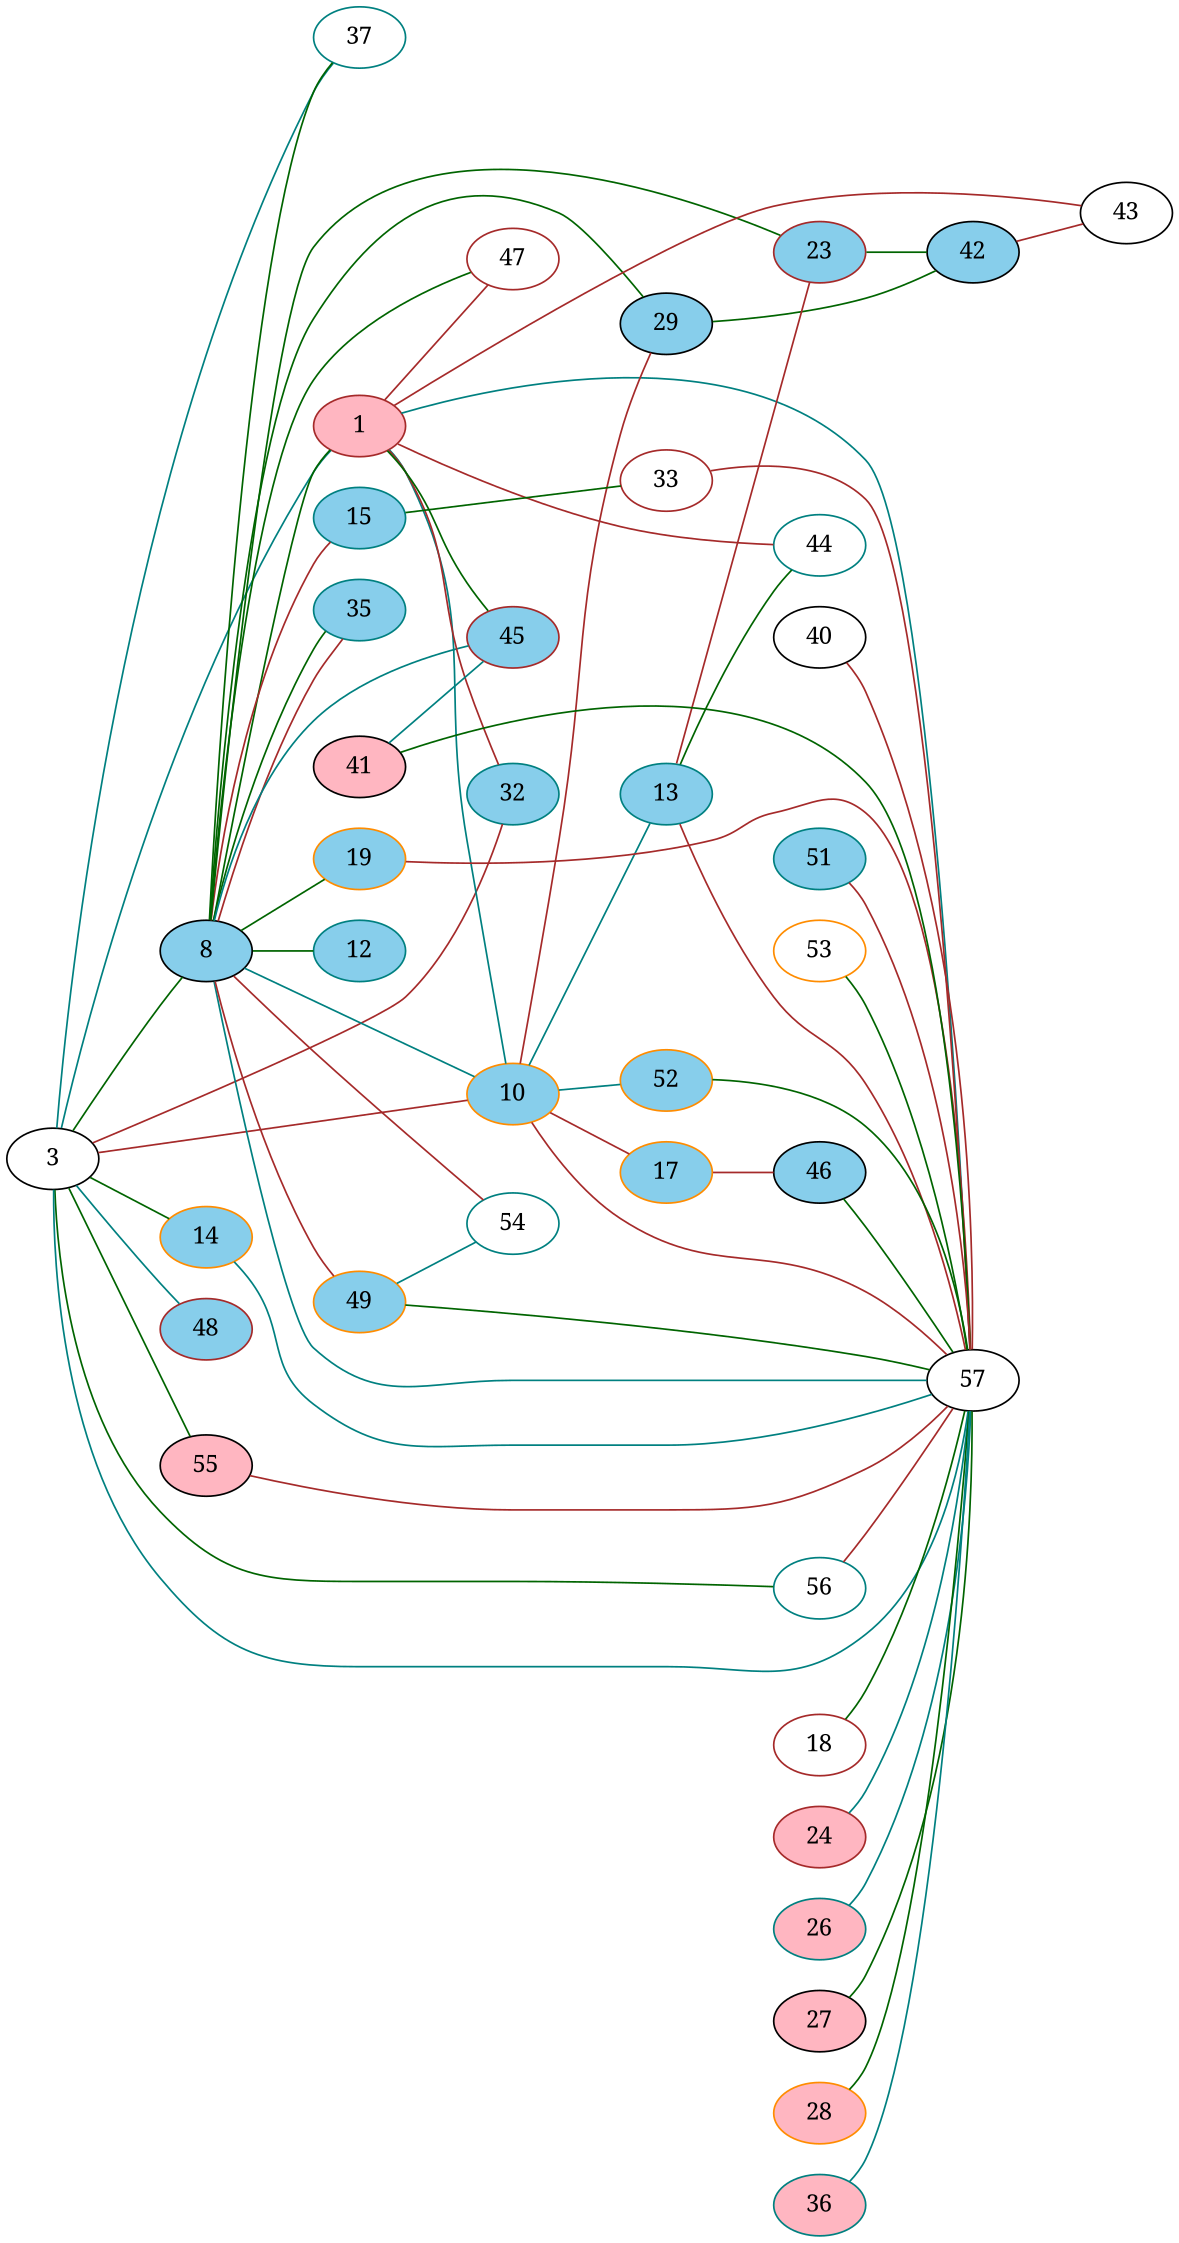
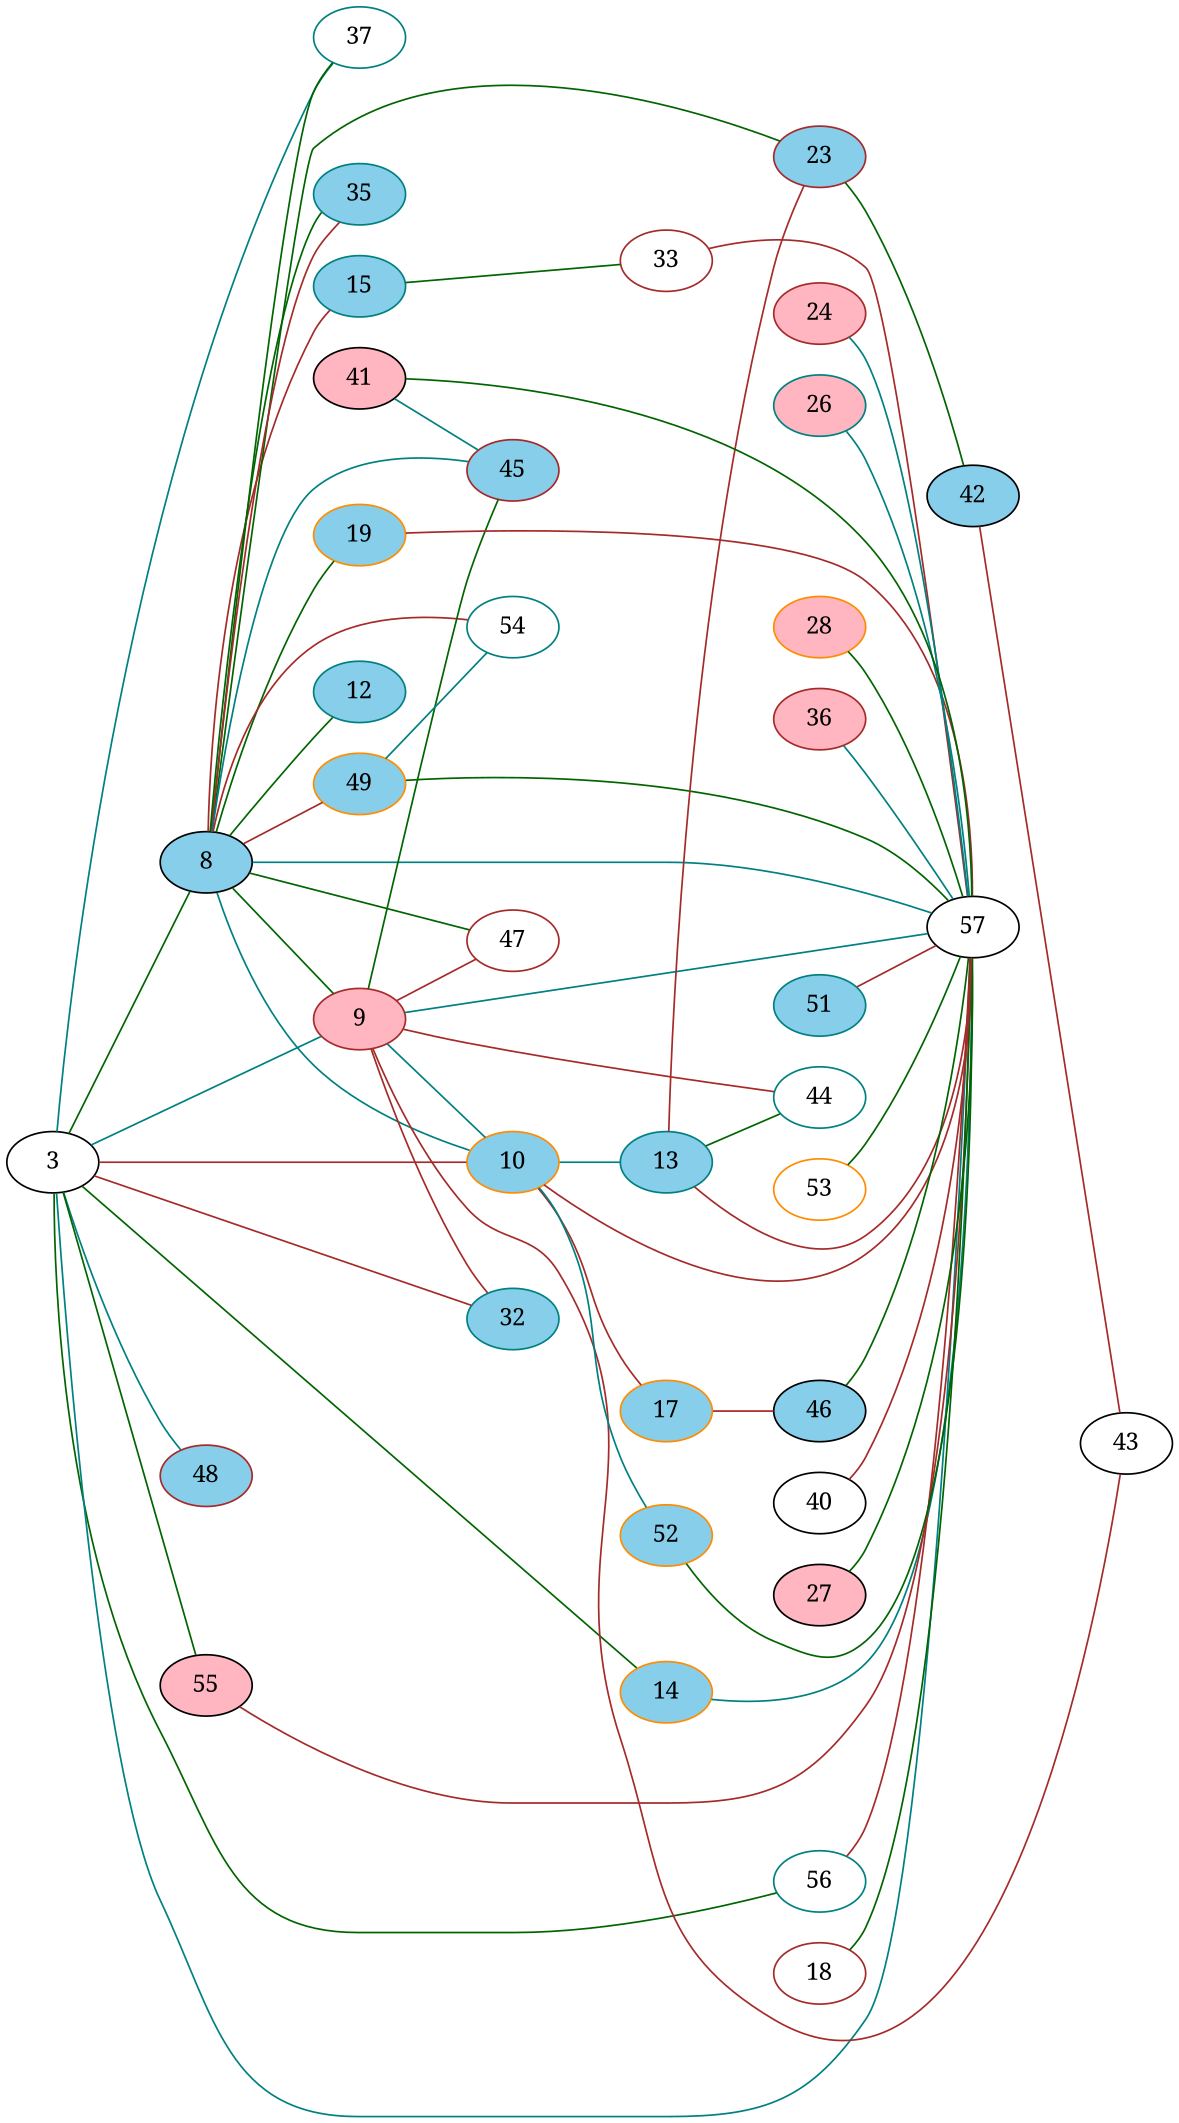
node "29": removed
node "1": label "1" -> "9"
node "36": color teal -> brown
